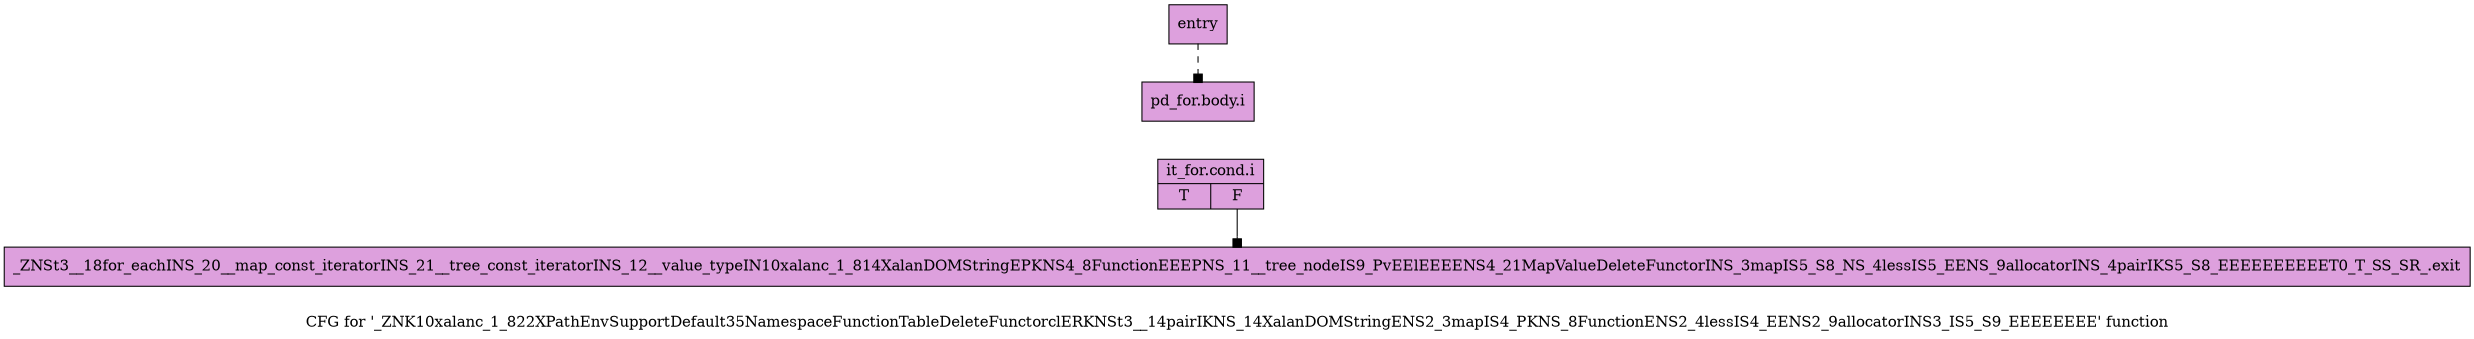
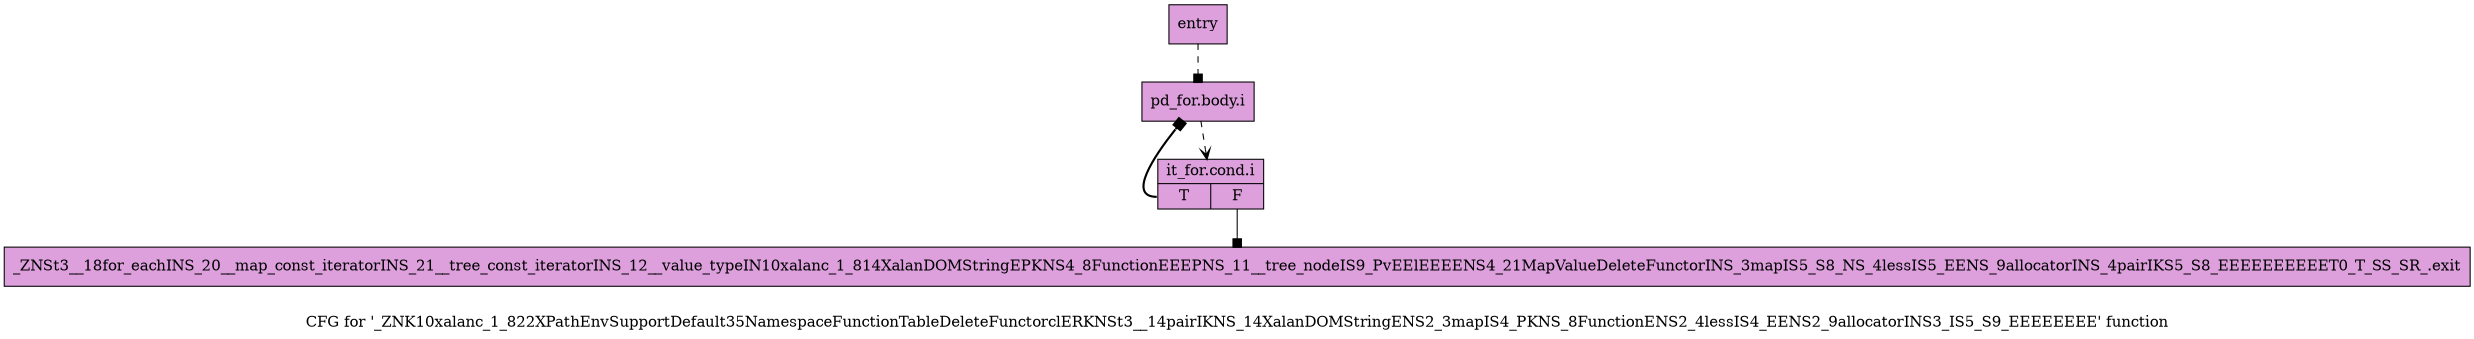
edge "pd_for.body.i" -> "it_for.cond.i": added
edge "it_for.cond.i" -> "pd_for.body.i": added
